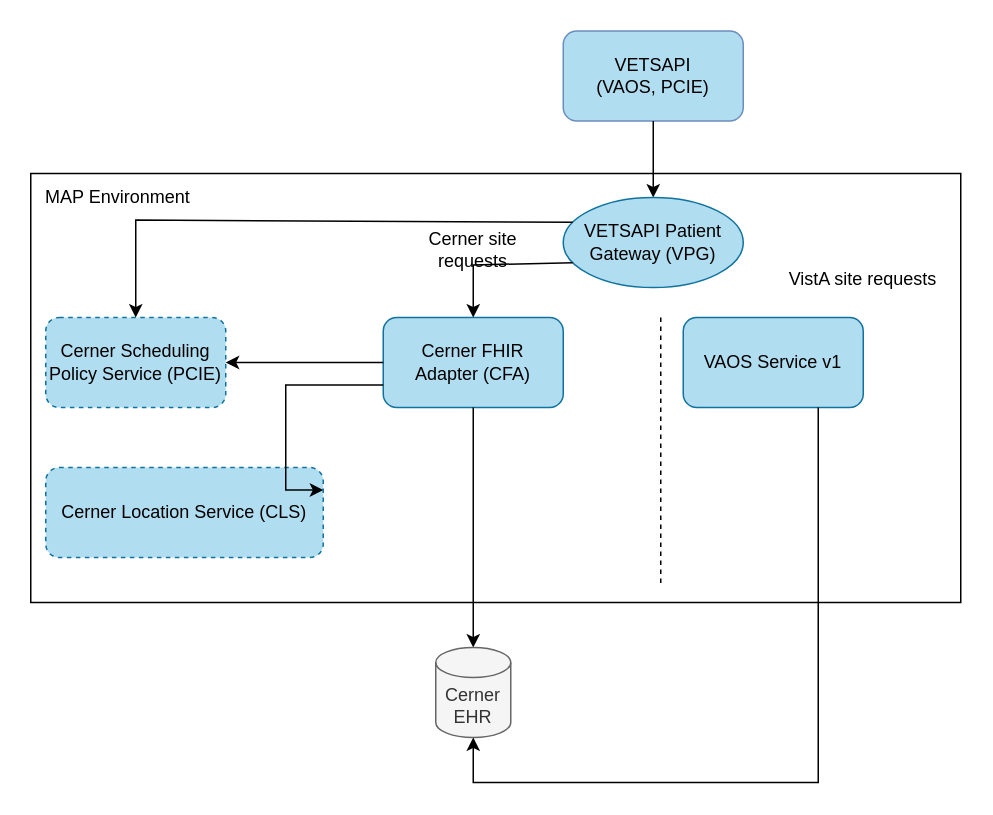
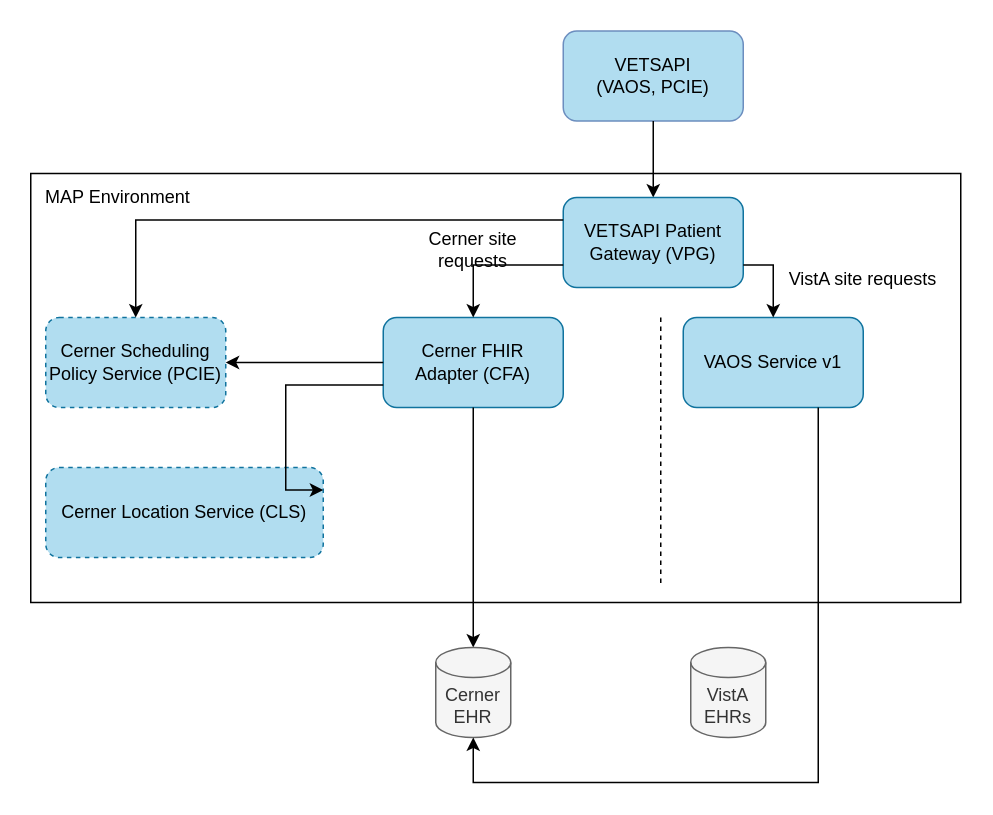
node "VETSAPI Patient Gateway (VPG)": shape ellipse -> rounded rectangle
edge "VETSAPI Patient Gateway (VPG)" -> "VAOS Service v1": added
node "VistA EHRs": added
